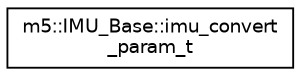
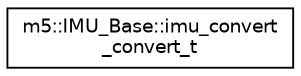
node "m5::IMU_Base::imu_convert _param_t": label "m5::IMU_Base::imu_convert _param_t" -> "m5::IMU_Base::imu_convert _convert_t"
